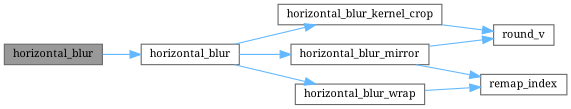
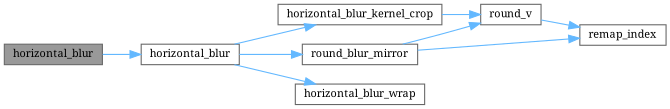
node "horizontal_blur_mirror": label "horizontal_blur_mirror" -> "round_blur_mirror"
edge "horizontal_blur_wrap" -> "remap_index": now "round_v" -> "remap_index"
